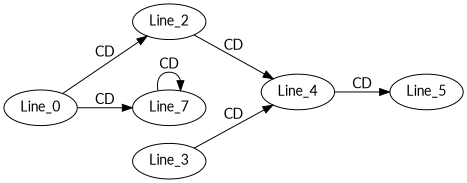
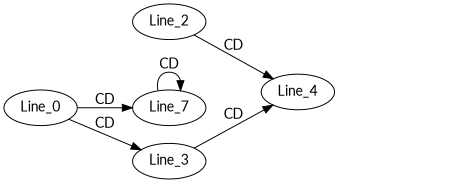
edge "Line_0" -> "Line_2": now "Line_0" -> "Line_3"
node "Line_5": removed
